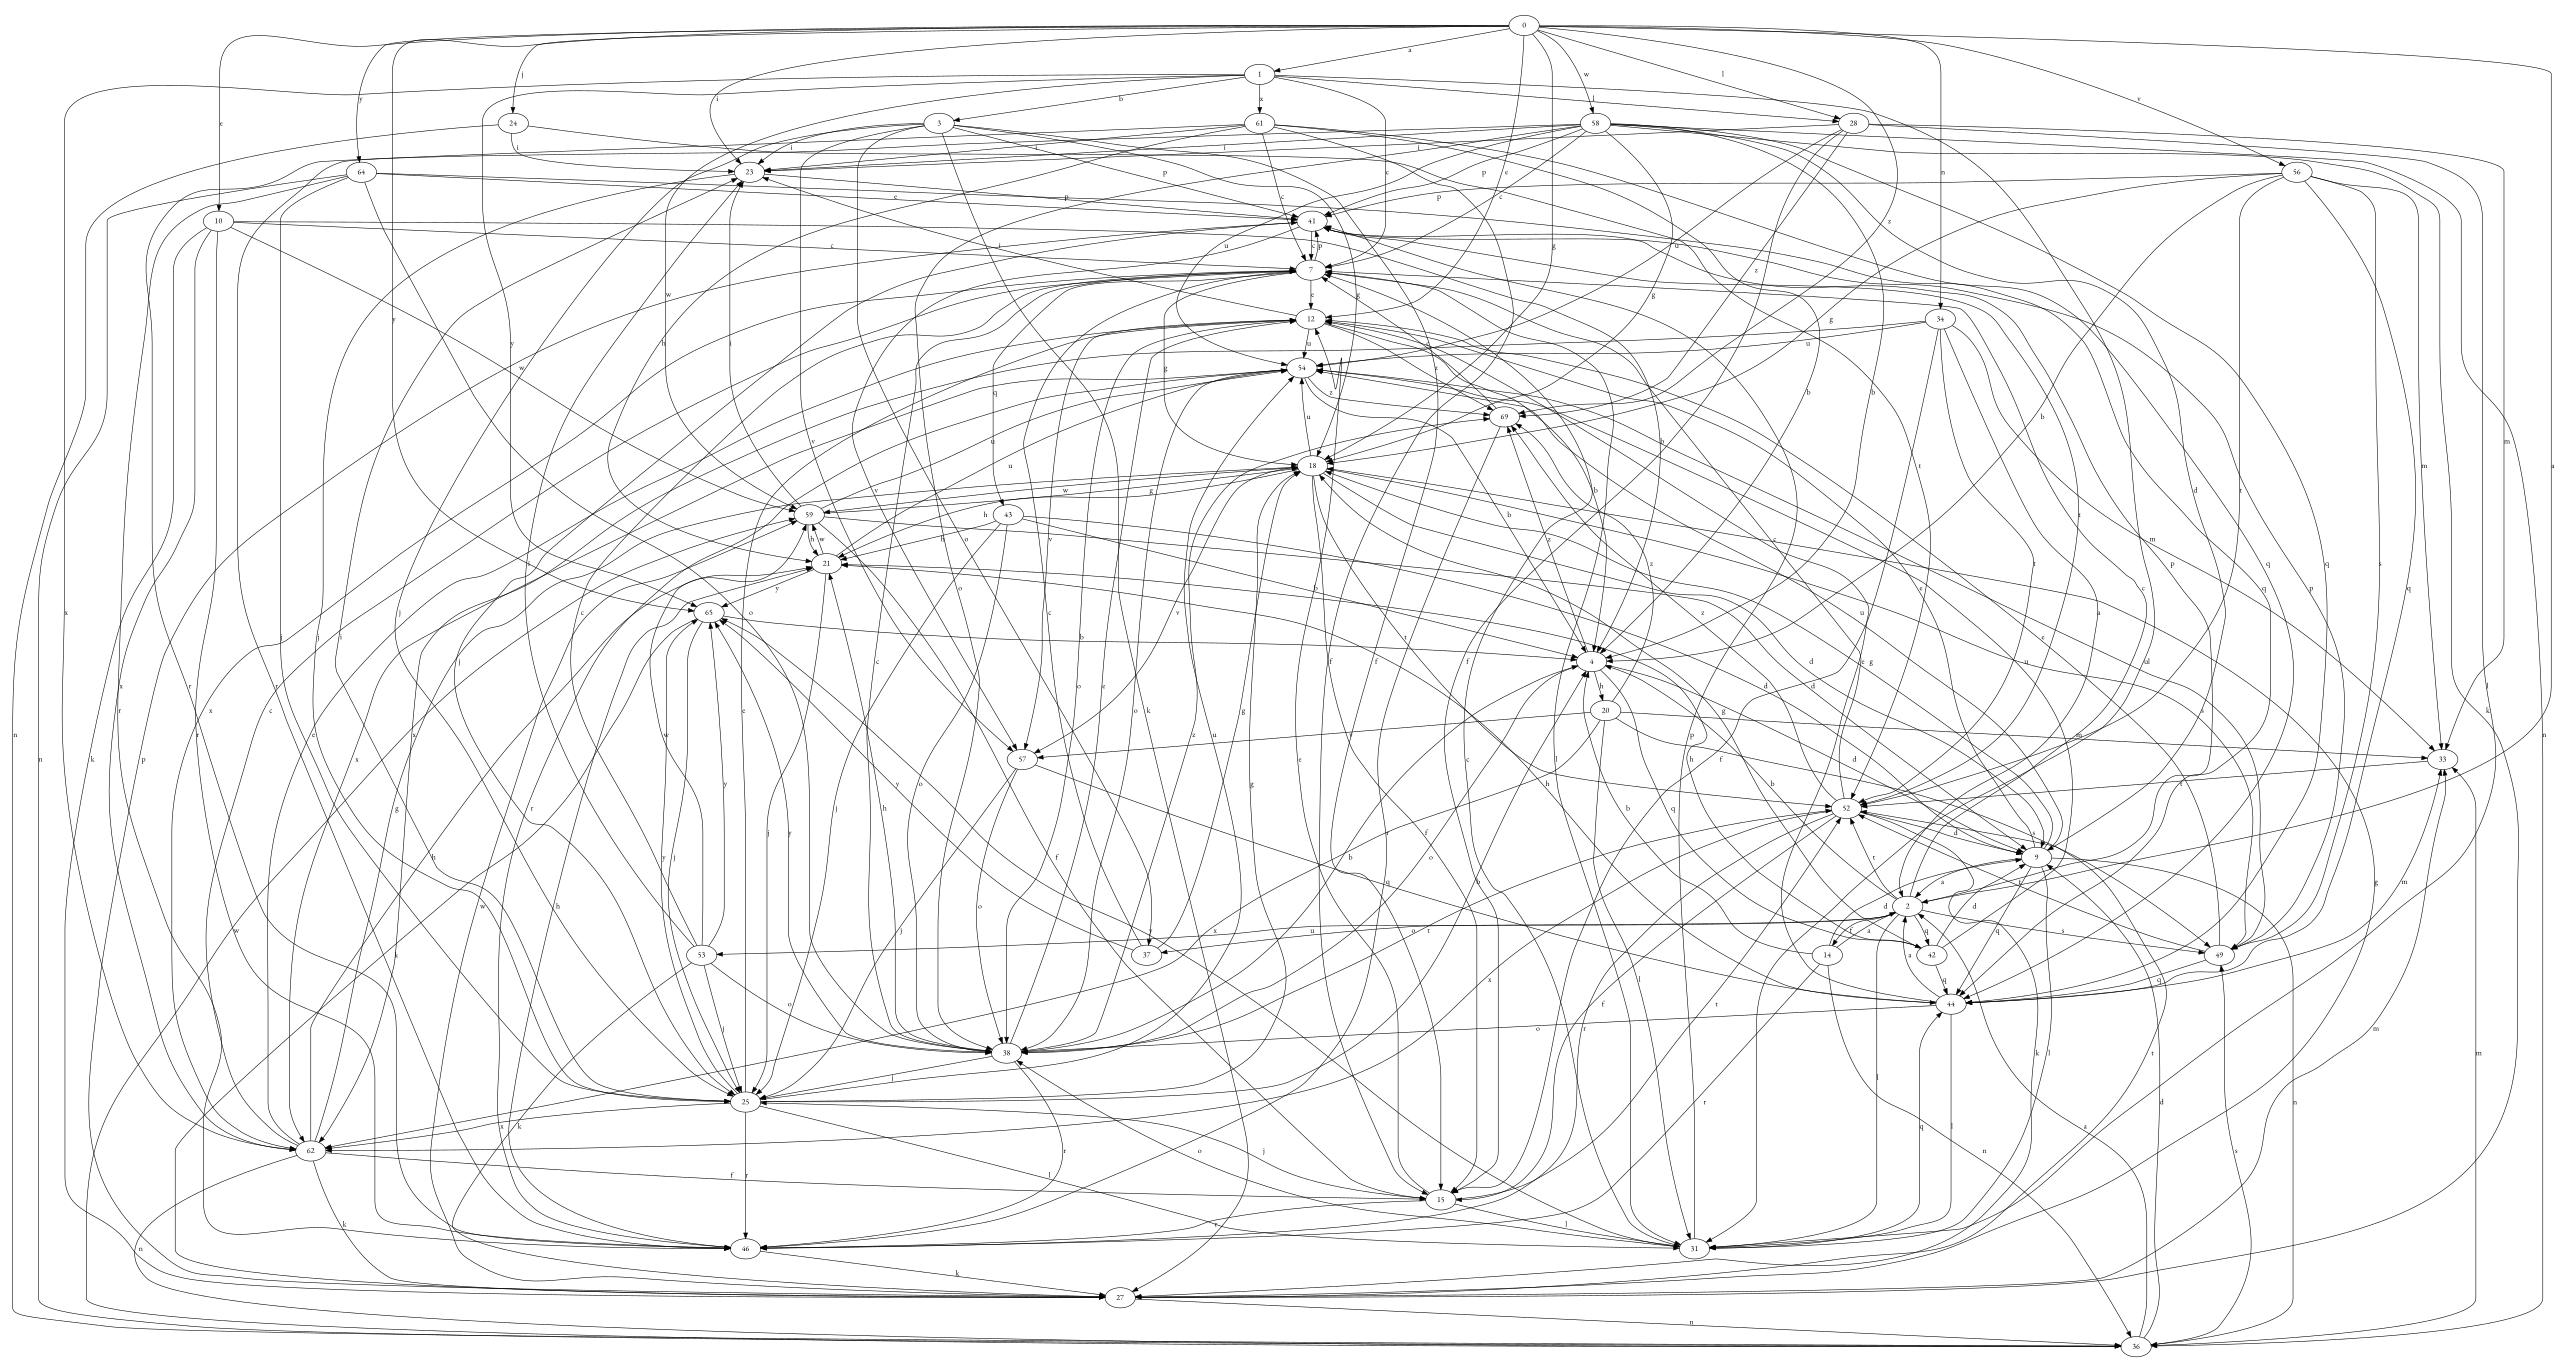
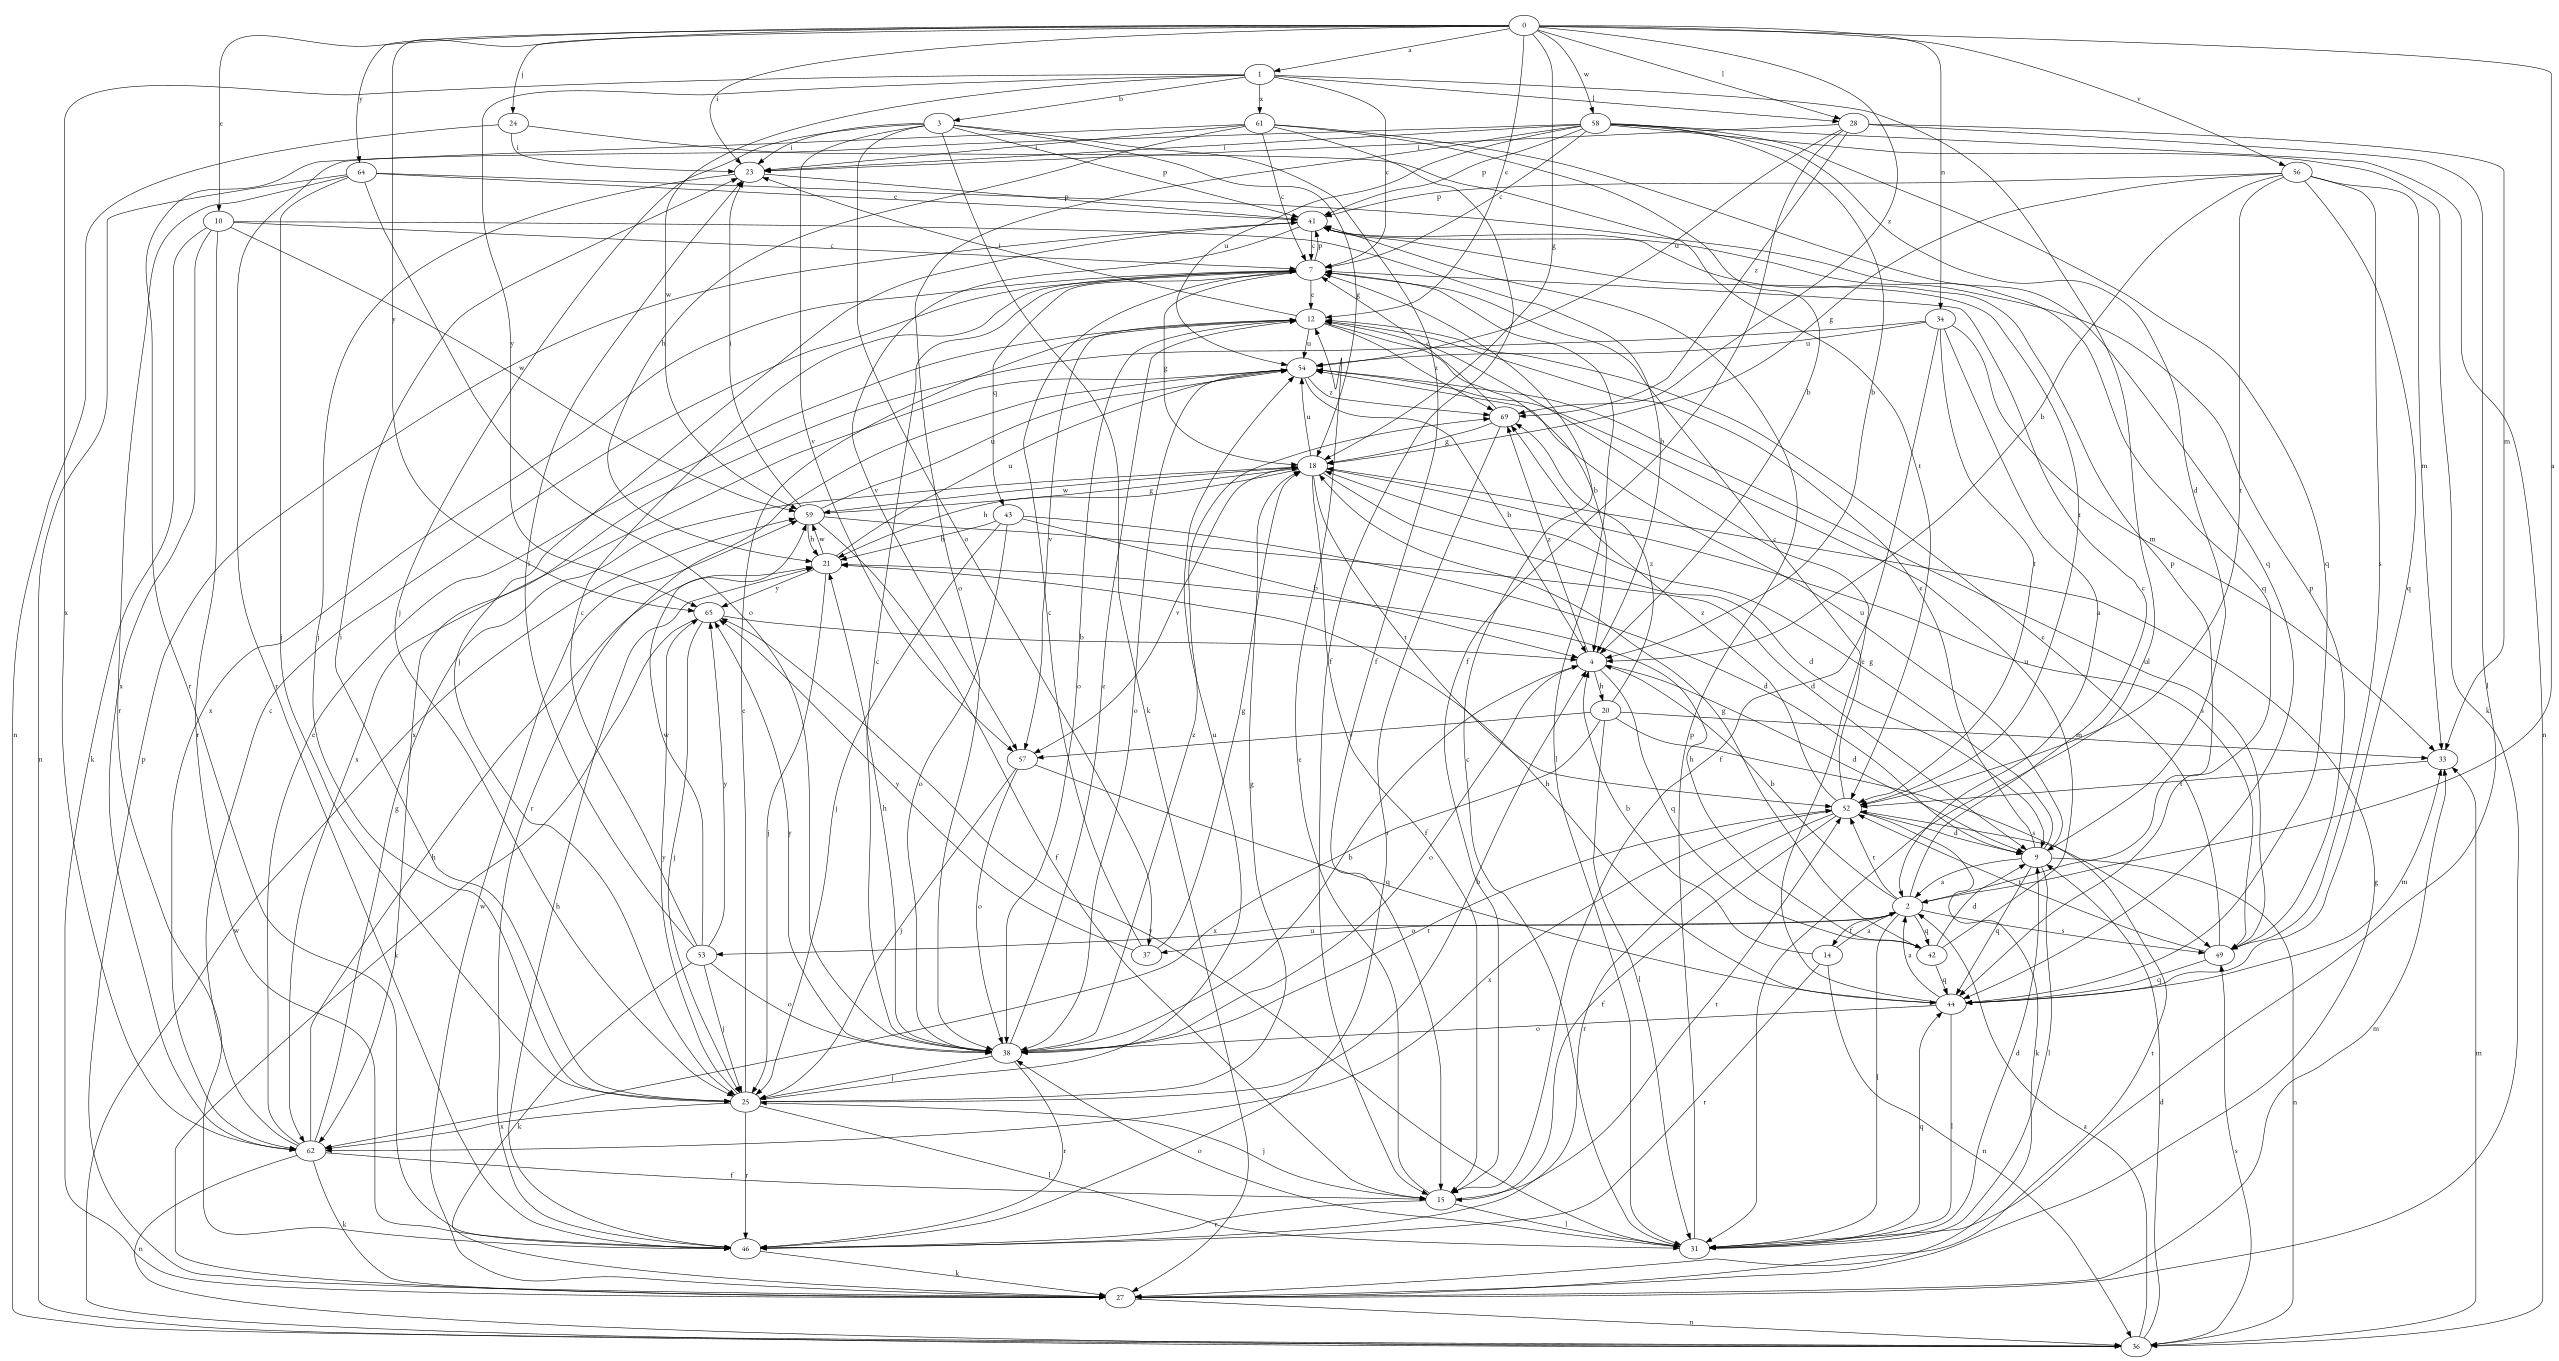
edge "58" -> "18": now "69" -> "18"
edge "14" -> "9": now "31" -> "9"
